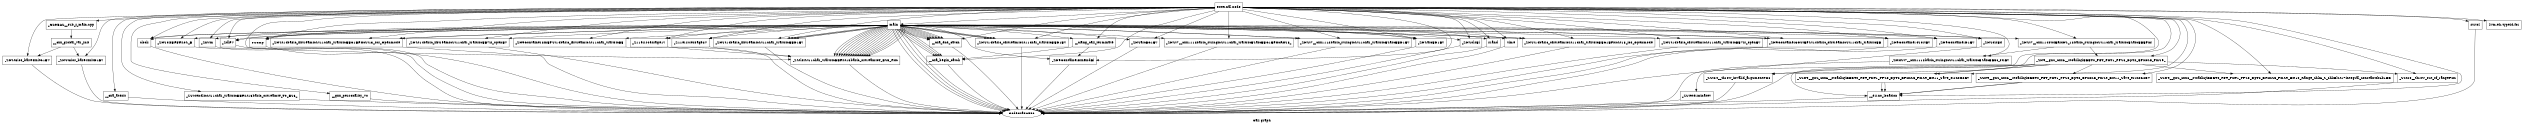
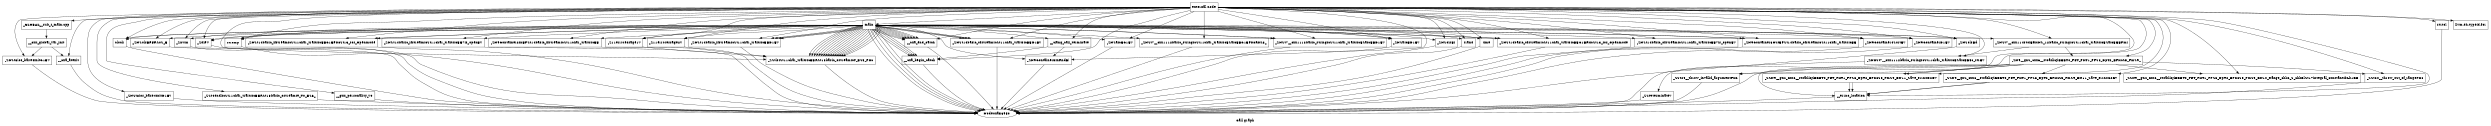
edge "__cxx_global_var_init" -> "_ZNSt8ios_base4InitD1Ev": now "__cxx_global_var_init" -> "__cxa_atexit"
